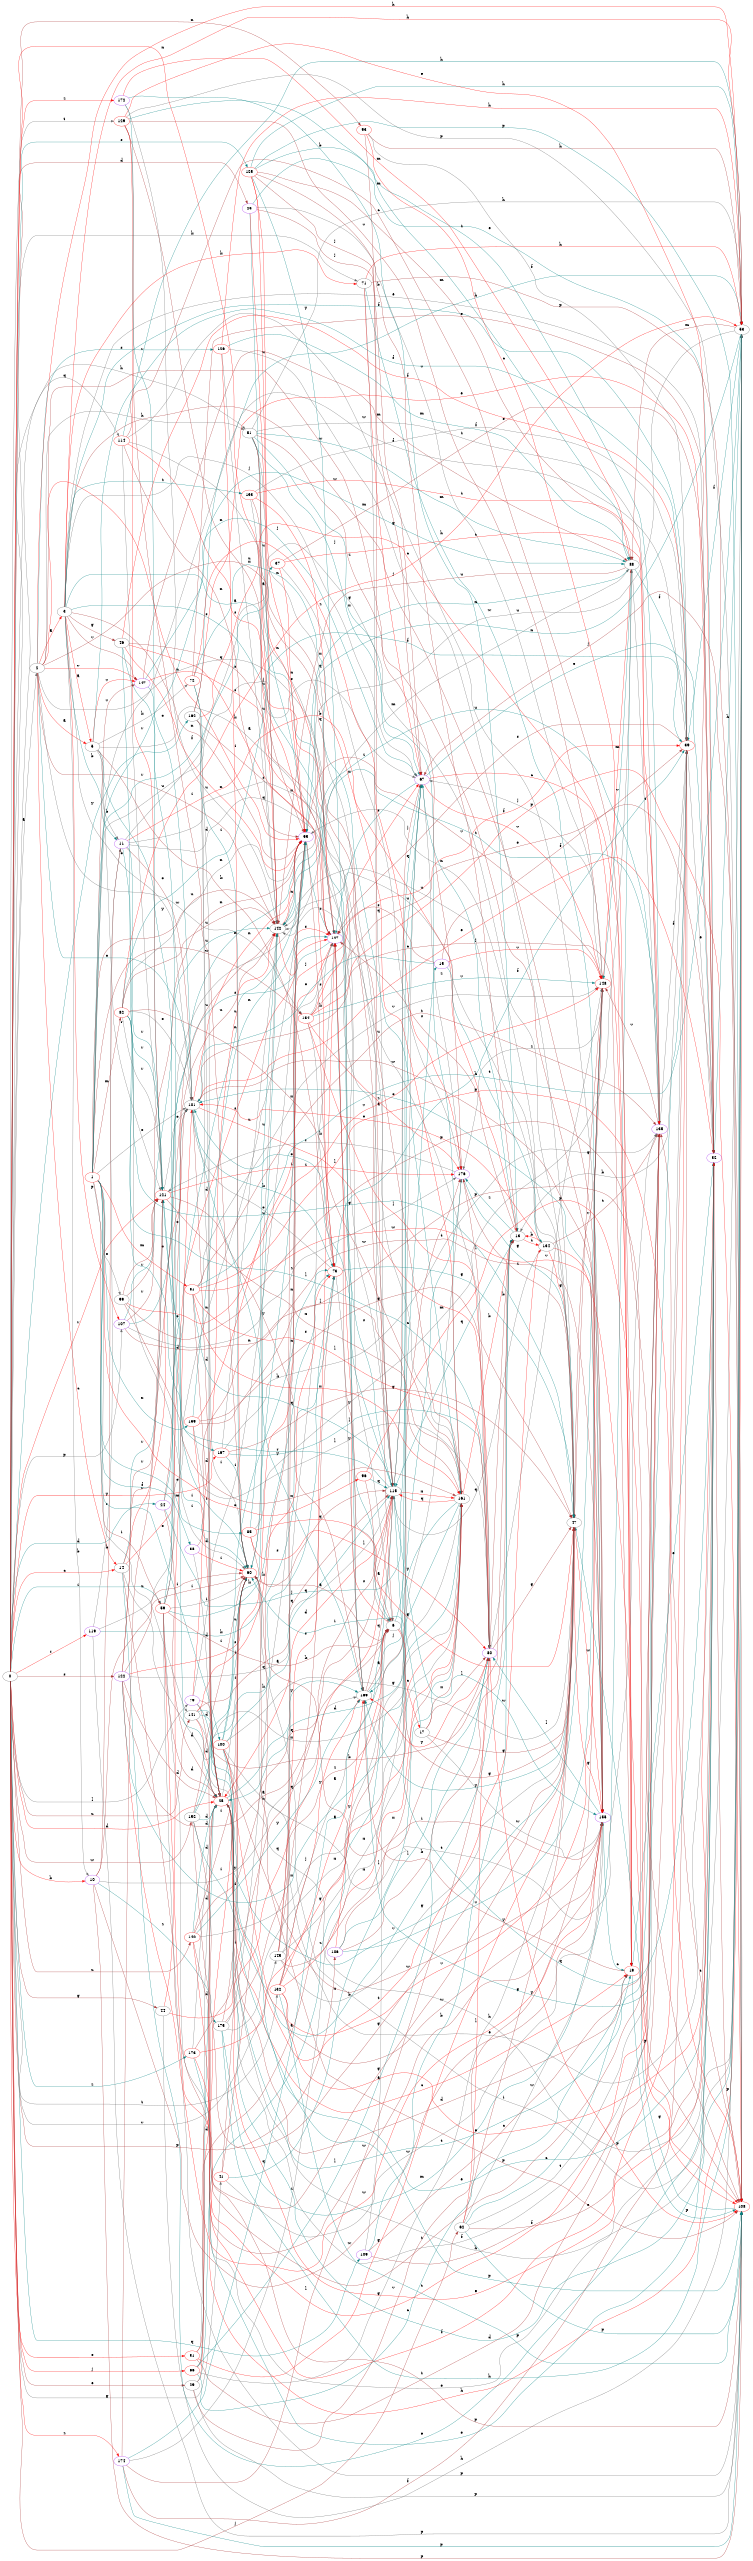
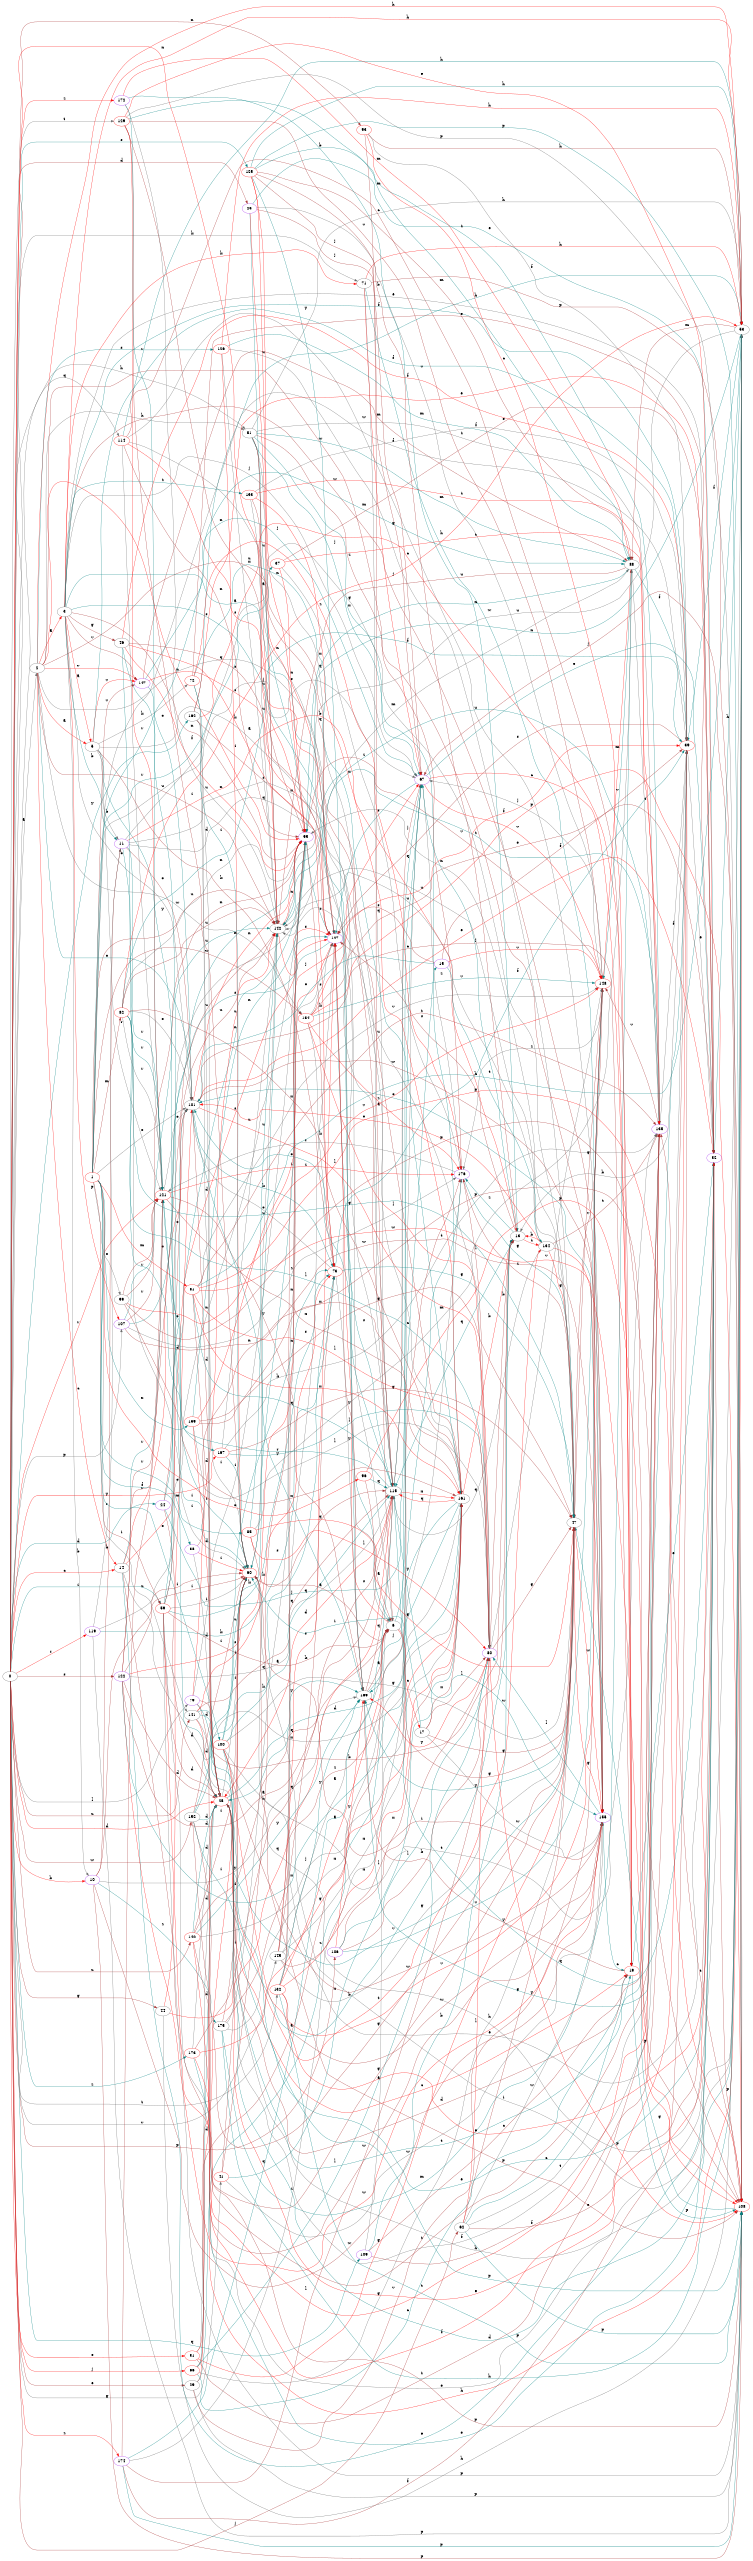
edge "38" -> "161": label "l" -> "x"
edge "132" -> "169": color red -> teal
